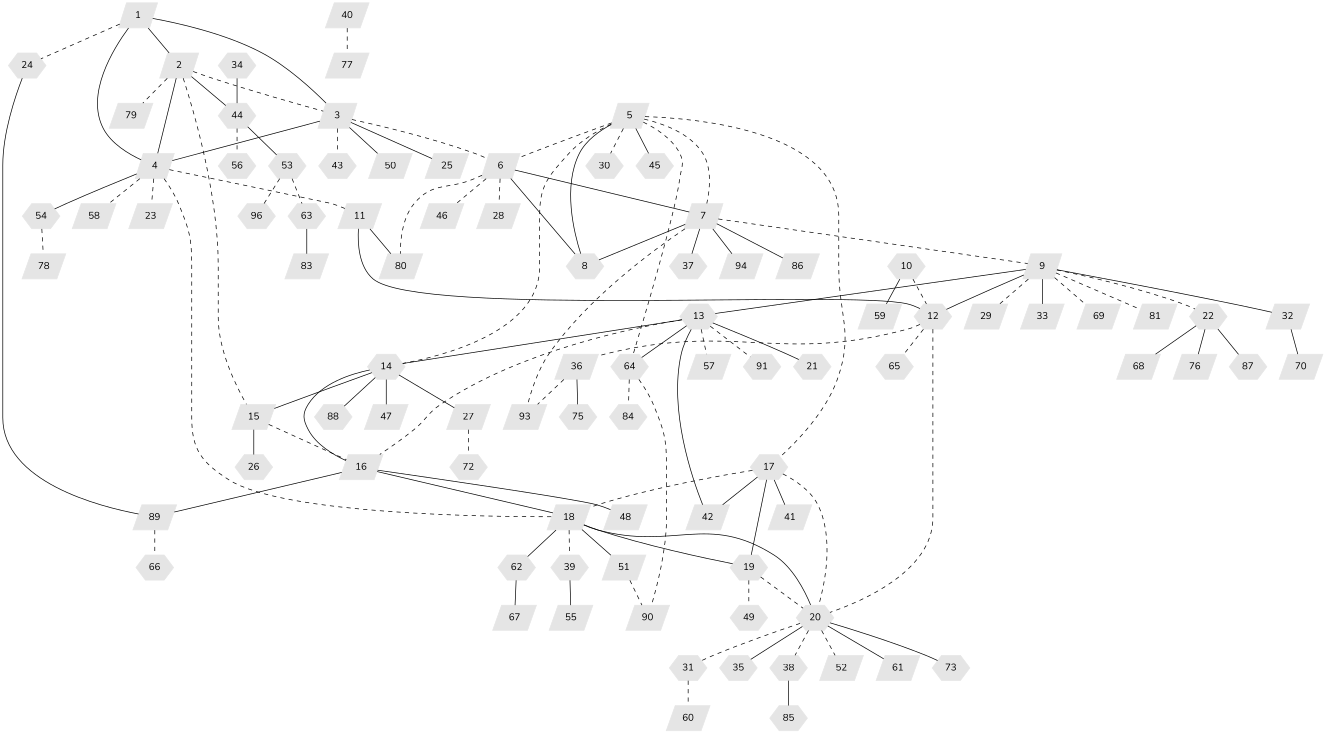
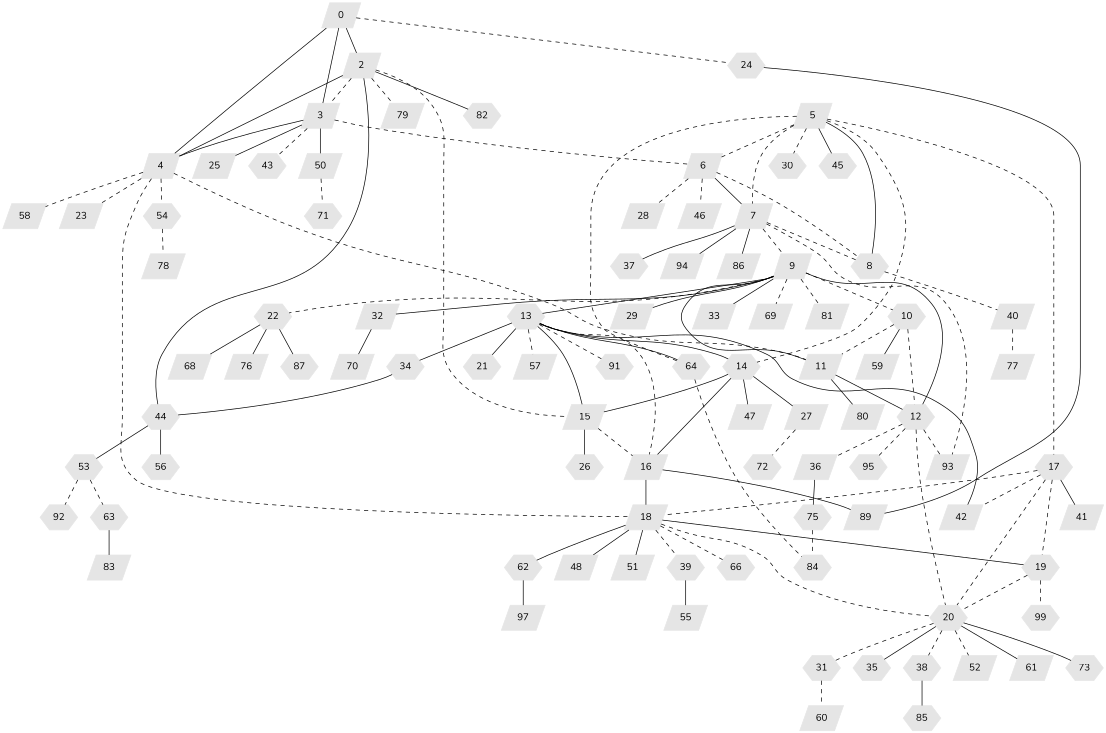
node "1": label "1" -> "0"
node "82": added
edge "44" -- "56": style dashed -> solid
edge "4" -- "54": style solid -> dashed
edge "6" -- "80": removed
node "96": label "96" -> "92"
node "71": added
edge "6" -- "8": style solid -> dashed
edge "7" -- "8": style solid -> dashed
edge "8" -- "40": added
edge "9" -- "10": added
edge "9" -- "29": style dashed -> solid
edge "9" -- "11": added
edge "10" -- "11": added
edge "13" -- "34": added
edge "13" -- "15": added
node "65": label "65" -> "95"
edge "36" -- "93": now "12" -- "93"
node "88": removed
edge "16" -- "48": now "18" -- "48"
edge "17" -- "42": style solid -> dashed
edge "17" -- "19": style solid -> dashed
edge "18" -- "20": style solid -> dashed
edge "89" -- "66": now "18" -- "66"
edge "75" -- "84": added
node "67": label "67" -> "97"
node "90": removed
node "49": label "49" -> "99"
